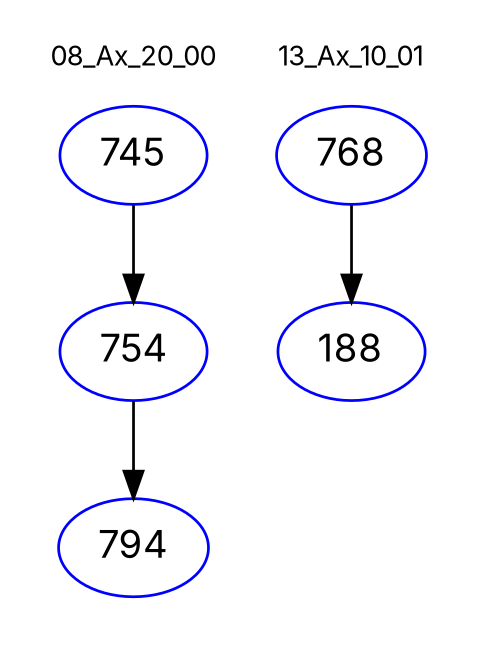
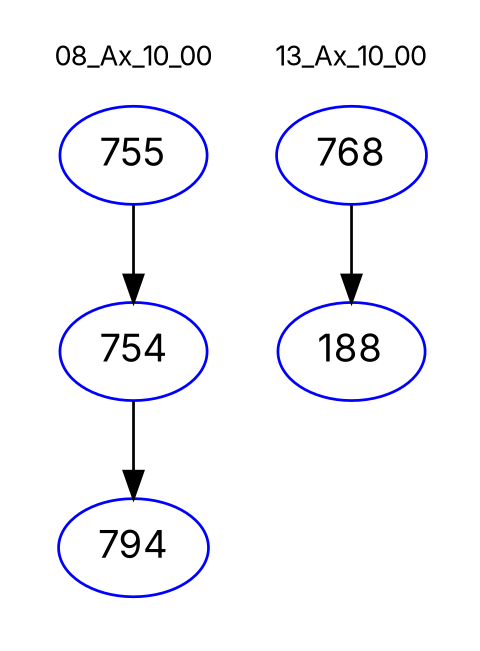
cluster "08_Ax_20_00": label "08_Ax_20_00" -> "08_Ax_10_00"
cluster "13_Ax_10_01": label "13_Ax_10_01" -> "13_Ax_10_00"
node "745": label "745" -> "755"
